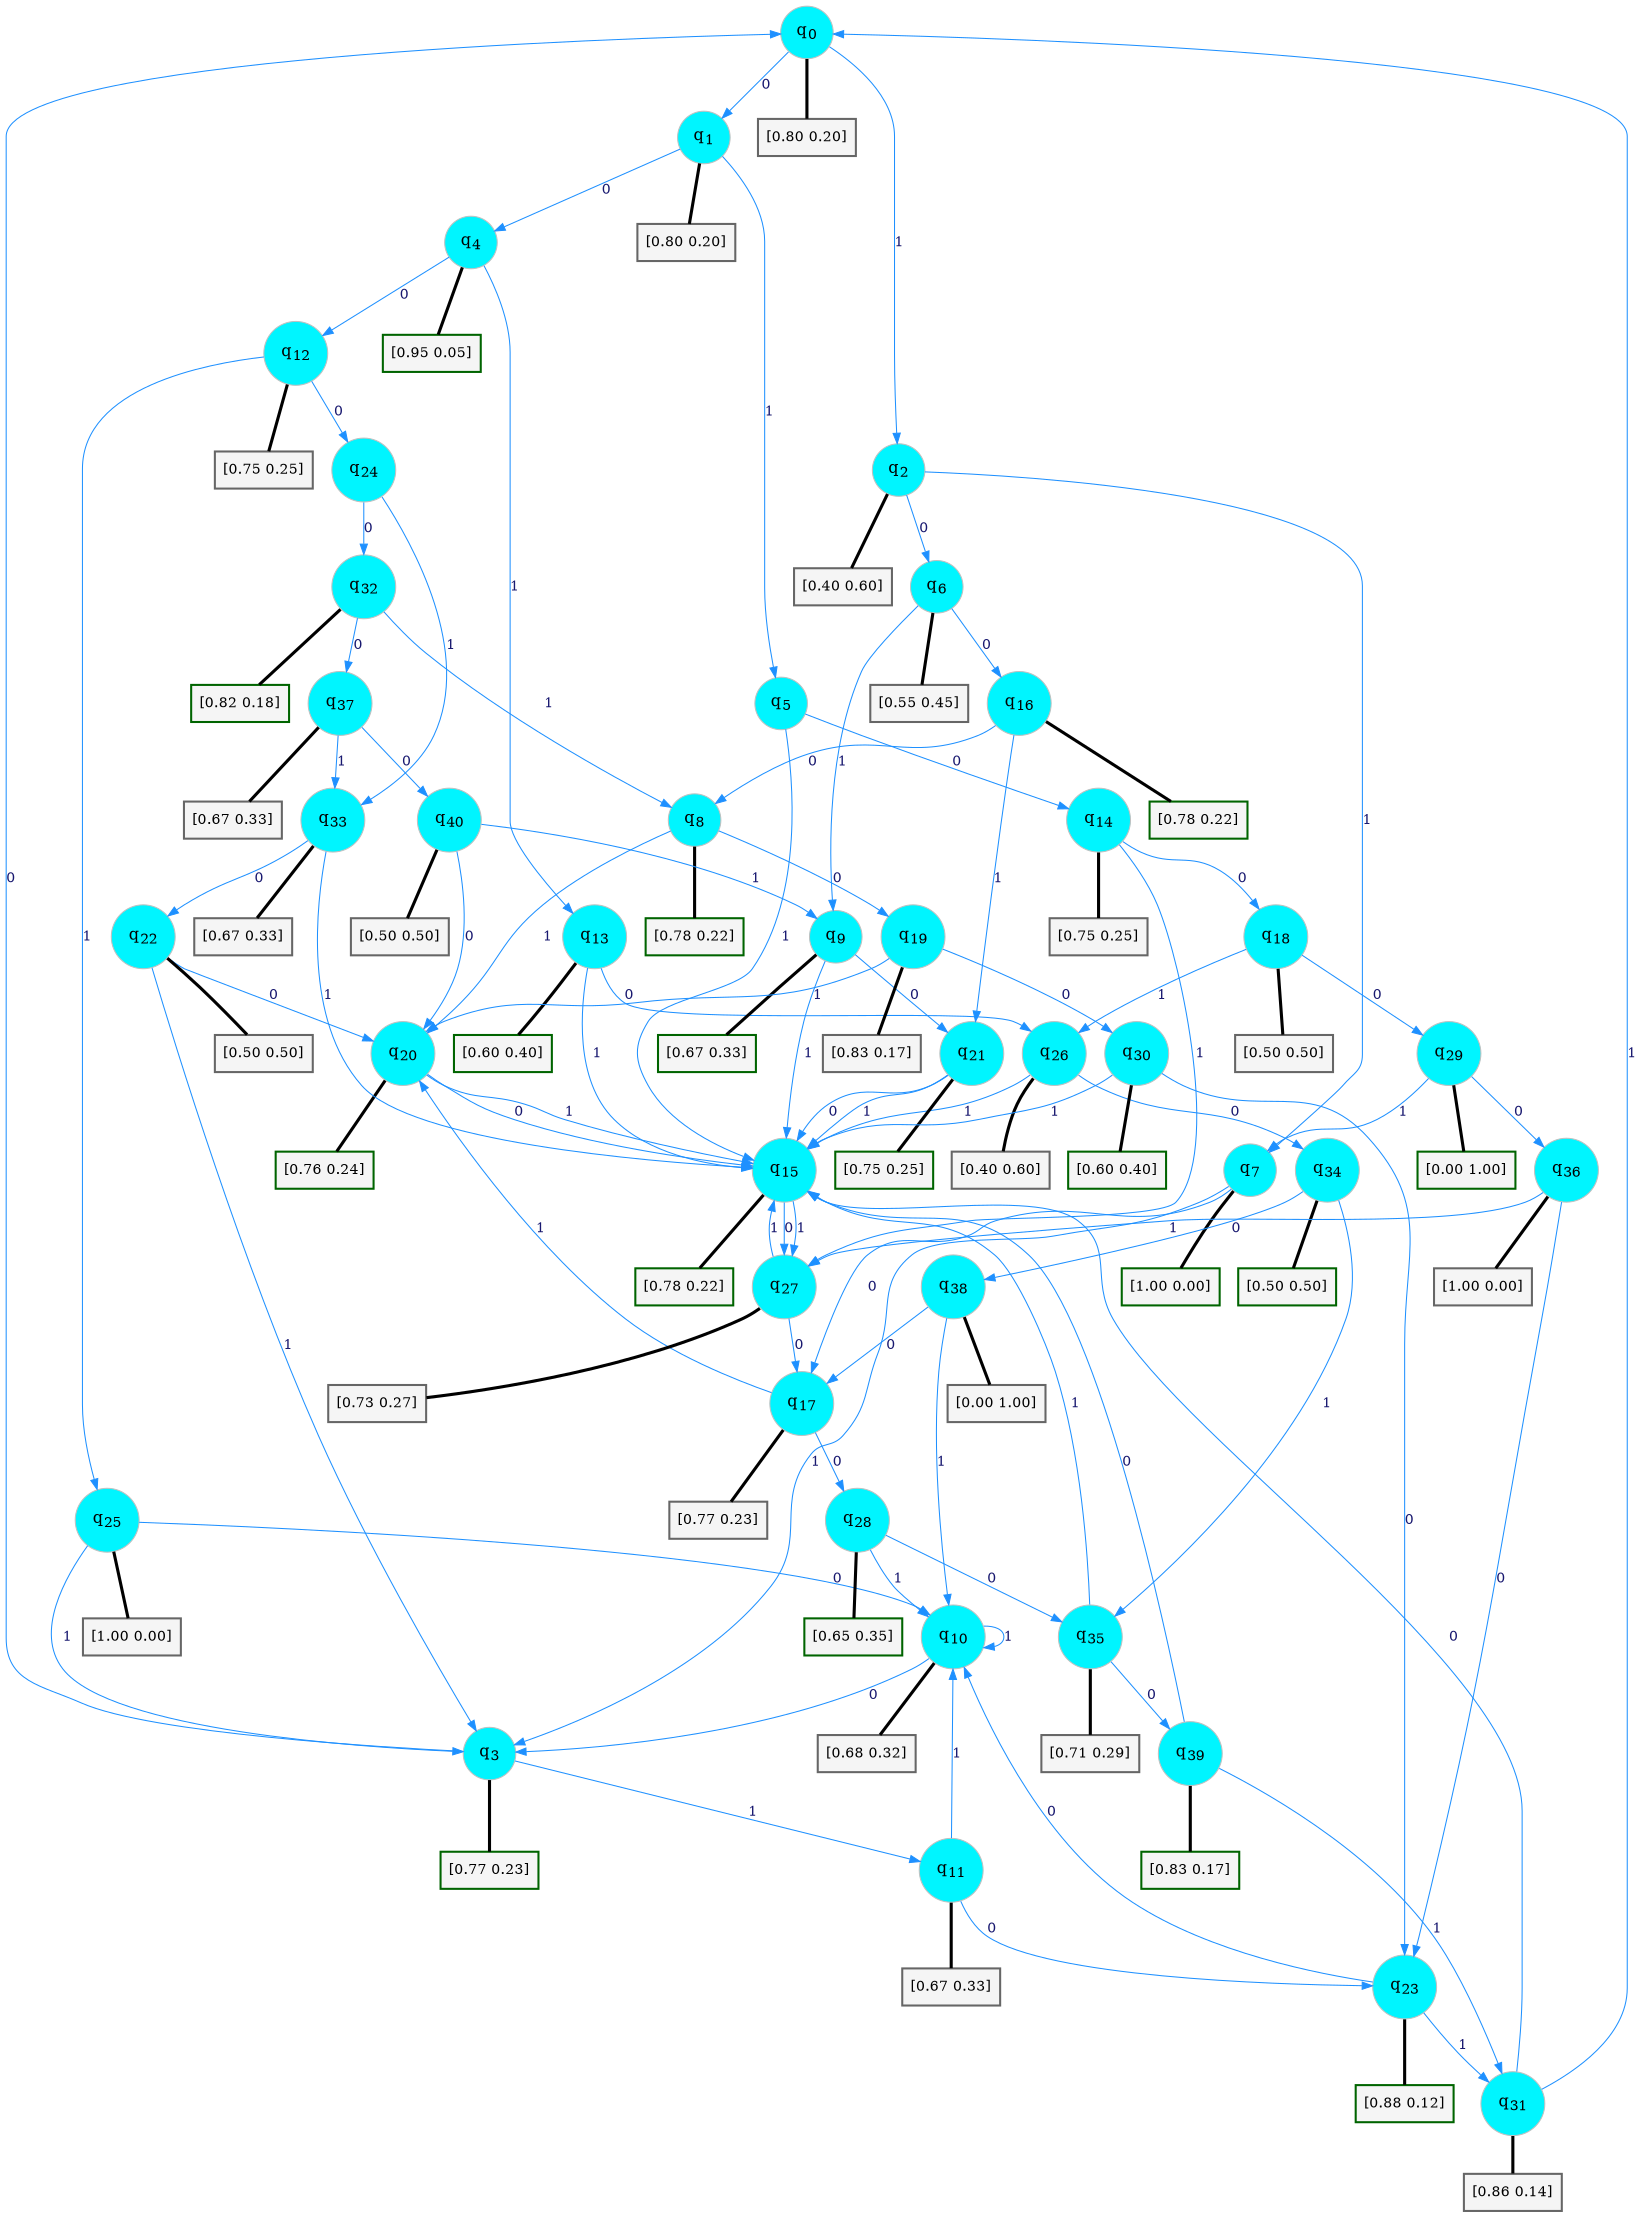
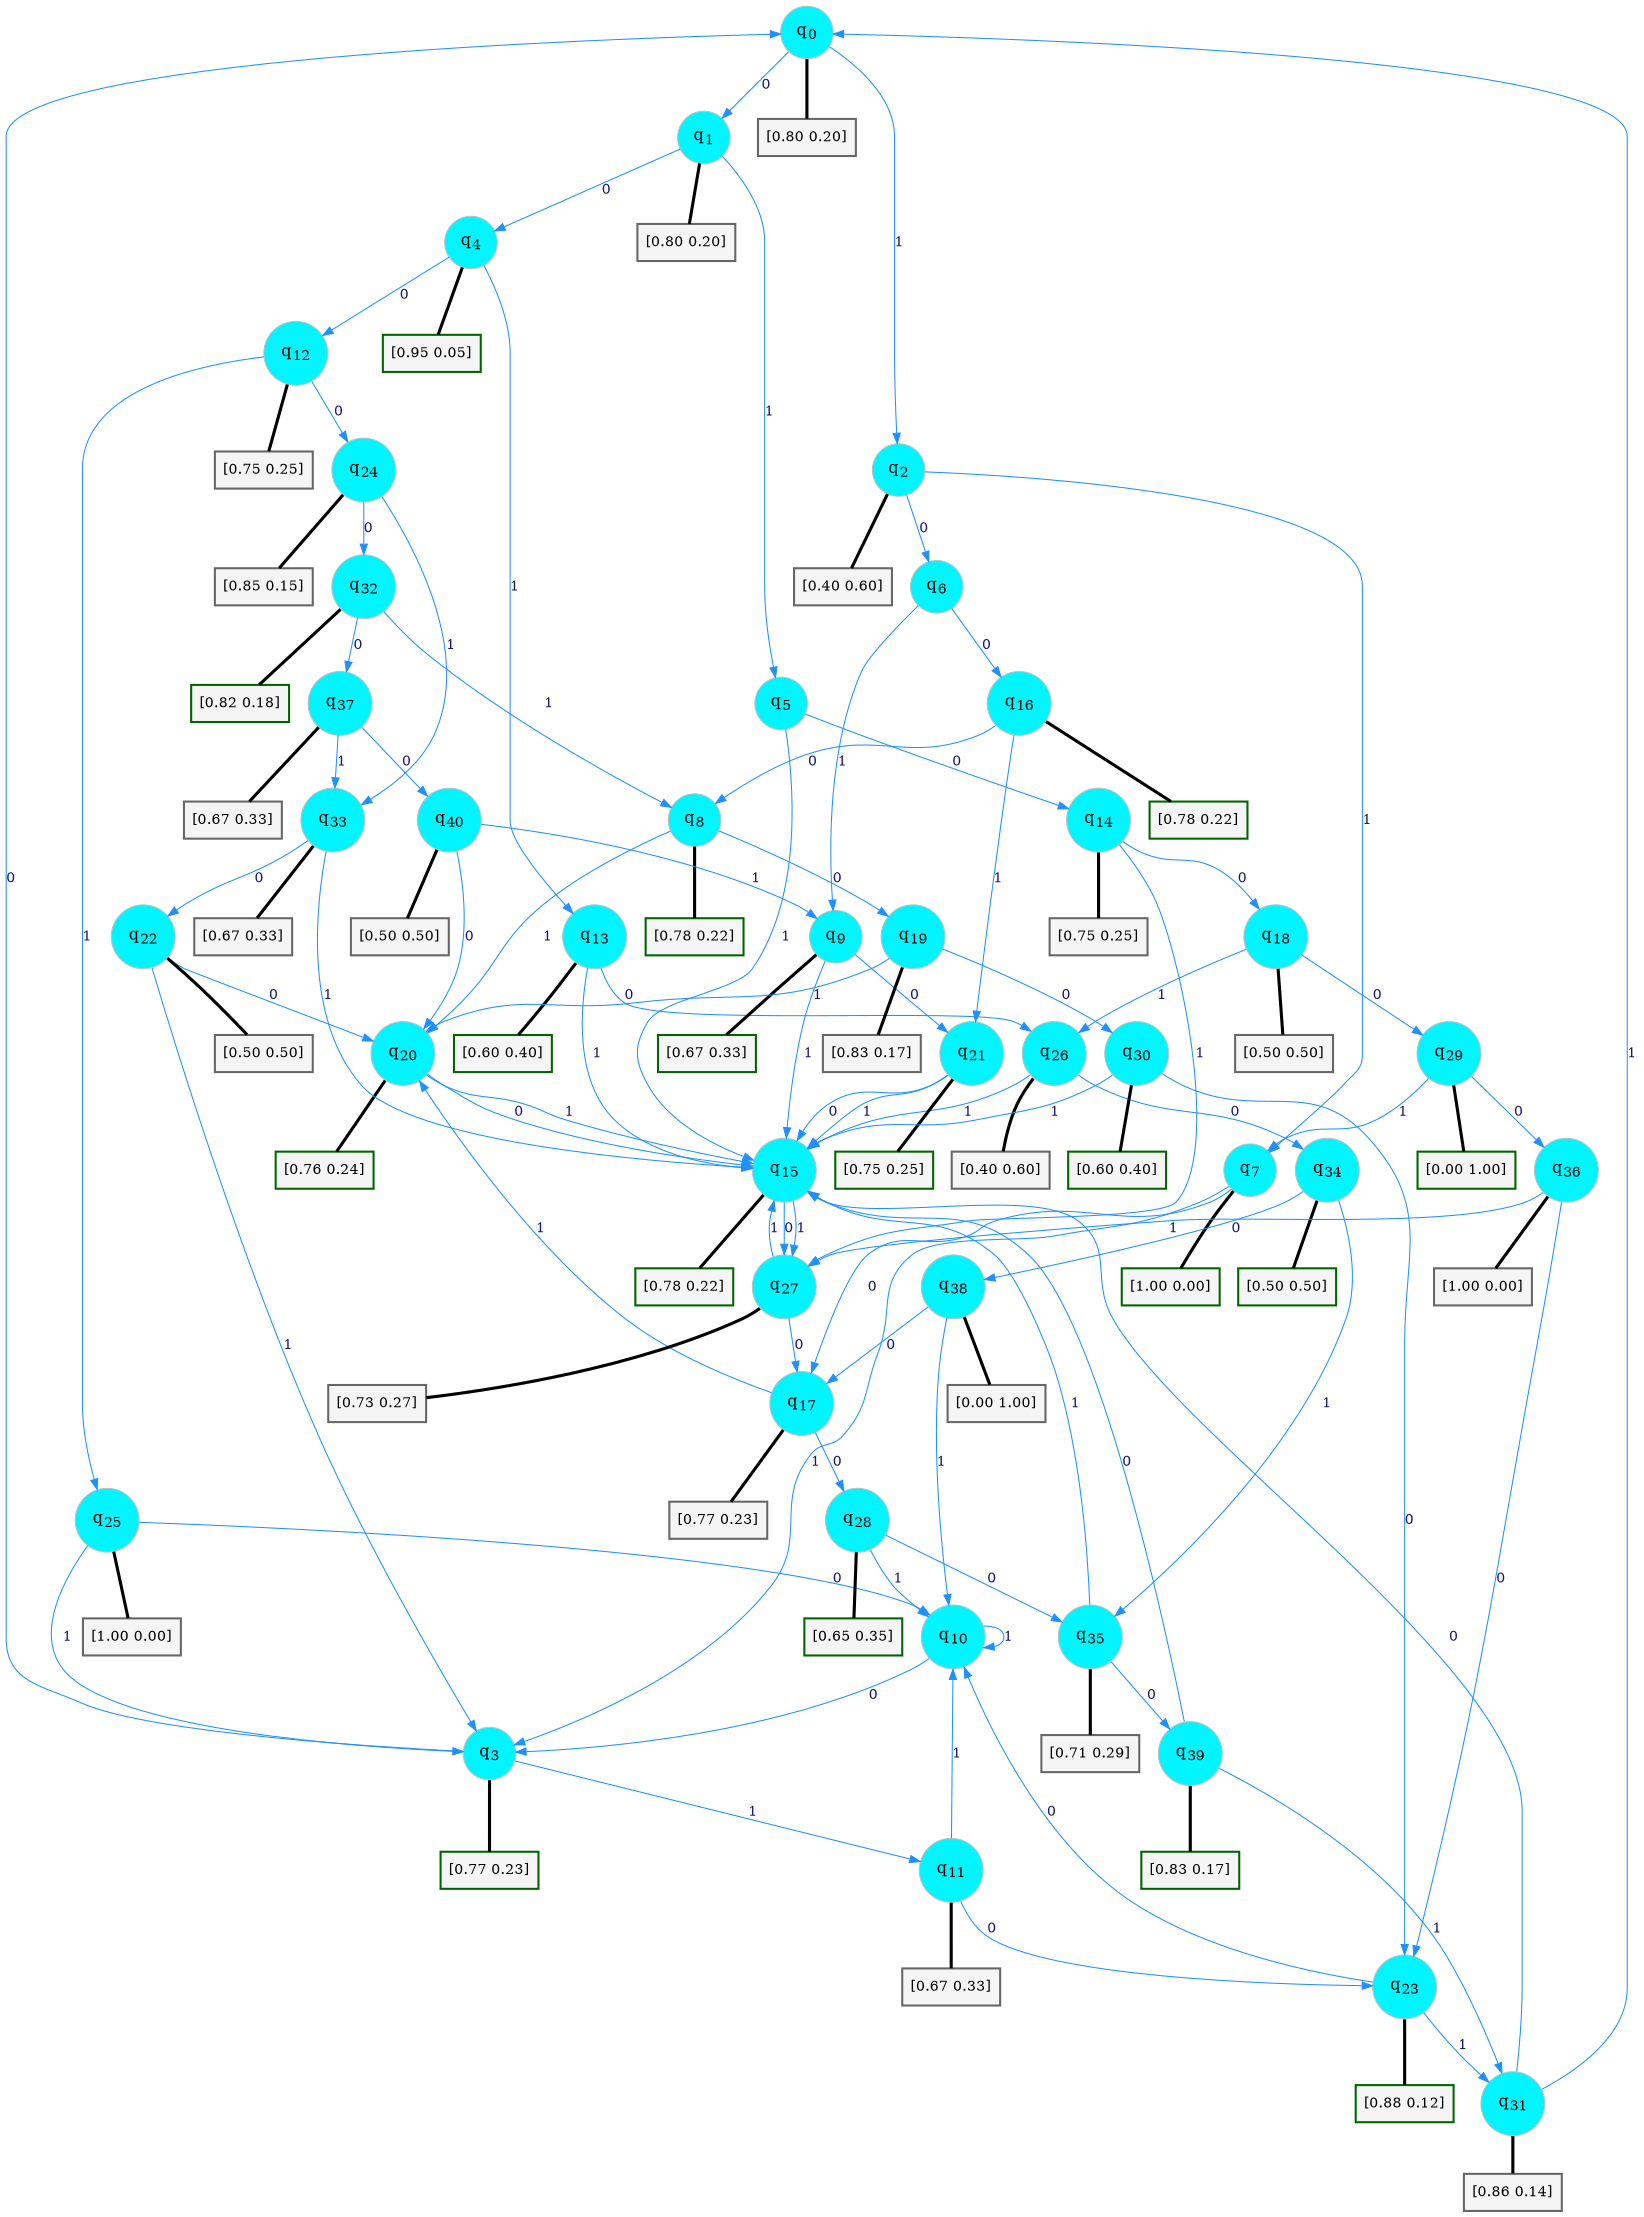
node "[0.85 0.15]": added
node "[0.55 0.45]": removed
node "[0.68 0.32]": removed
